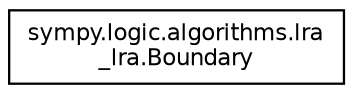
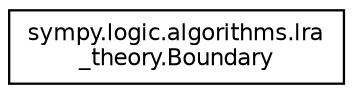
node "sympy.logic.algorithms.lra _lra.Boundary": label "sympy.logic.algorithms.lra _lra.Boundary" -> "sympy.logic.algorithms.lra _theory.Boundary"
